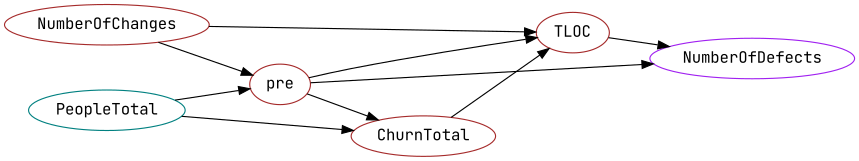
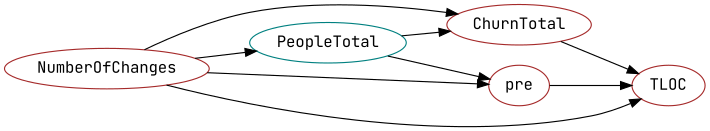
edge "NumberOfChanges" -> "PeopleTotal": added
node "NumberOfDefects": removed
edge "pre" -> "ChurnTotal": now "NumberOfChanges" -> "ChurnTotal"
